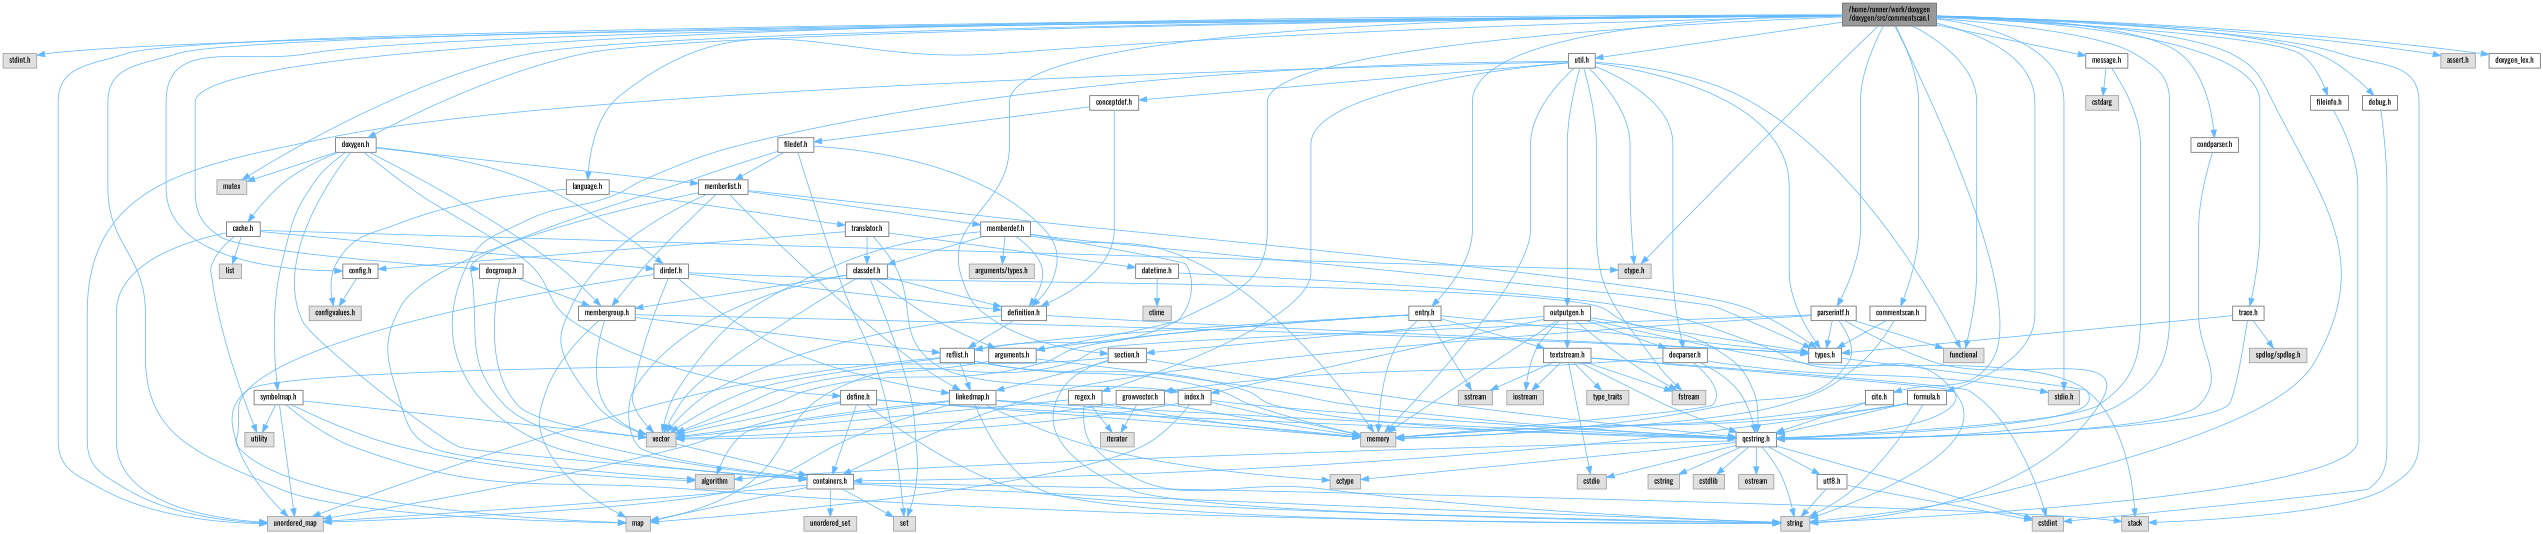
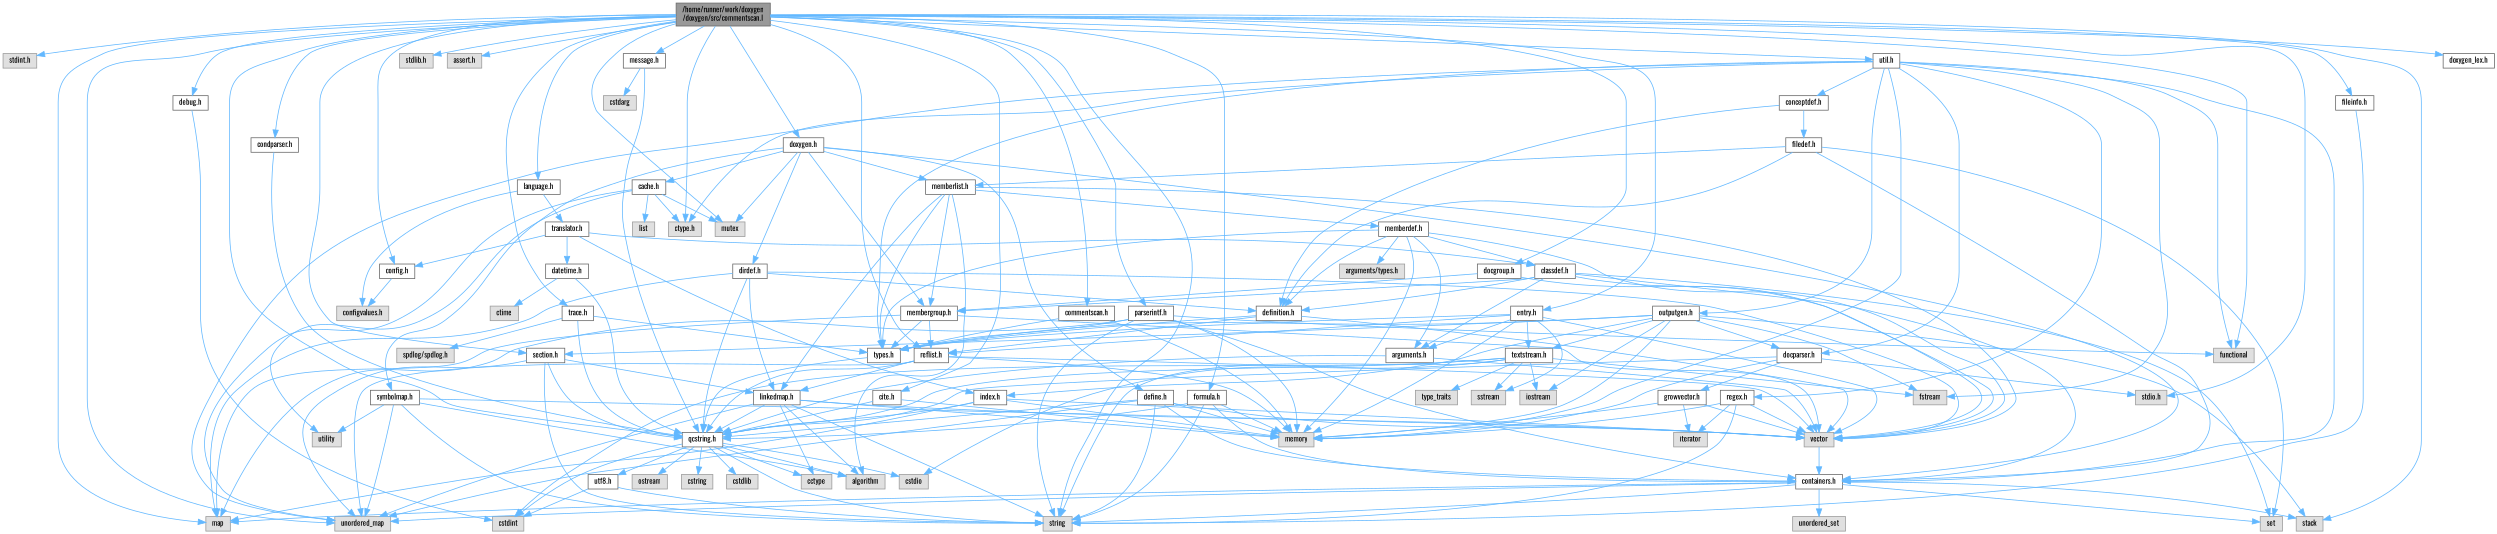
node "stdlib.h": added
edge "cache.h" -> "dirdef.h": now "cache.h" -> "mutex"
